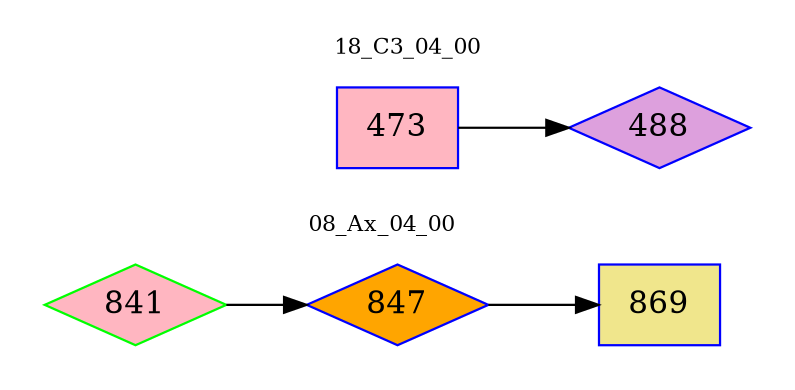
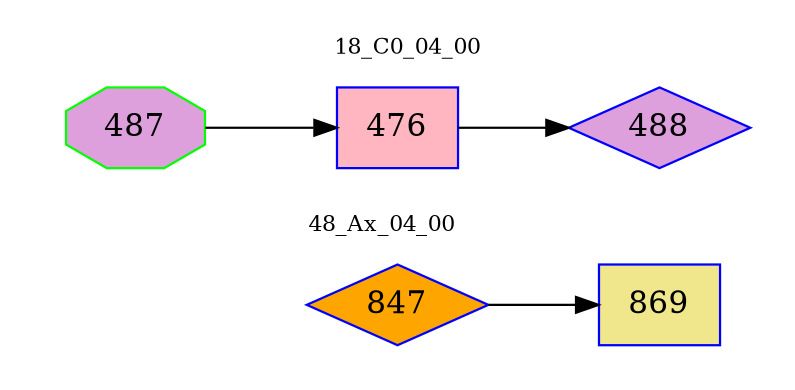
cluster "18_C3_04_00": label "18_C3_04_00" -> "18_C0_04_00"
node "487": added
node "473": label "473" -> "476"
cluster "08_Ax_04_00": label "08_Ax_04_00" -> "48_Ax_04_00"
node "841": removed
